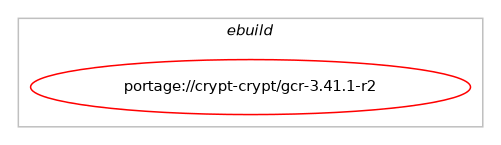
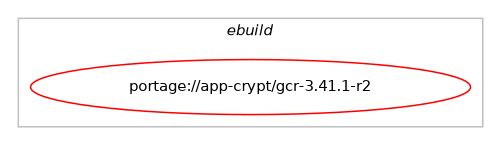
node "portage://crypt-crypt/gcr-3.41.1-r2": label "portage://crypt-crypt/gcr-3.41.1-r2" -> "portage://app-crypt/gcr-3.41.1-r2"
